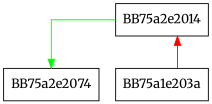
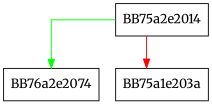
edge "BB75a1e203a" -> "BB75a2e2014": reversed
node "BB75a2e2074": label "BB75a2e2074" -> "BB76a2e2074"
